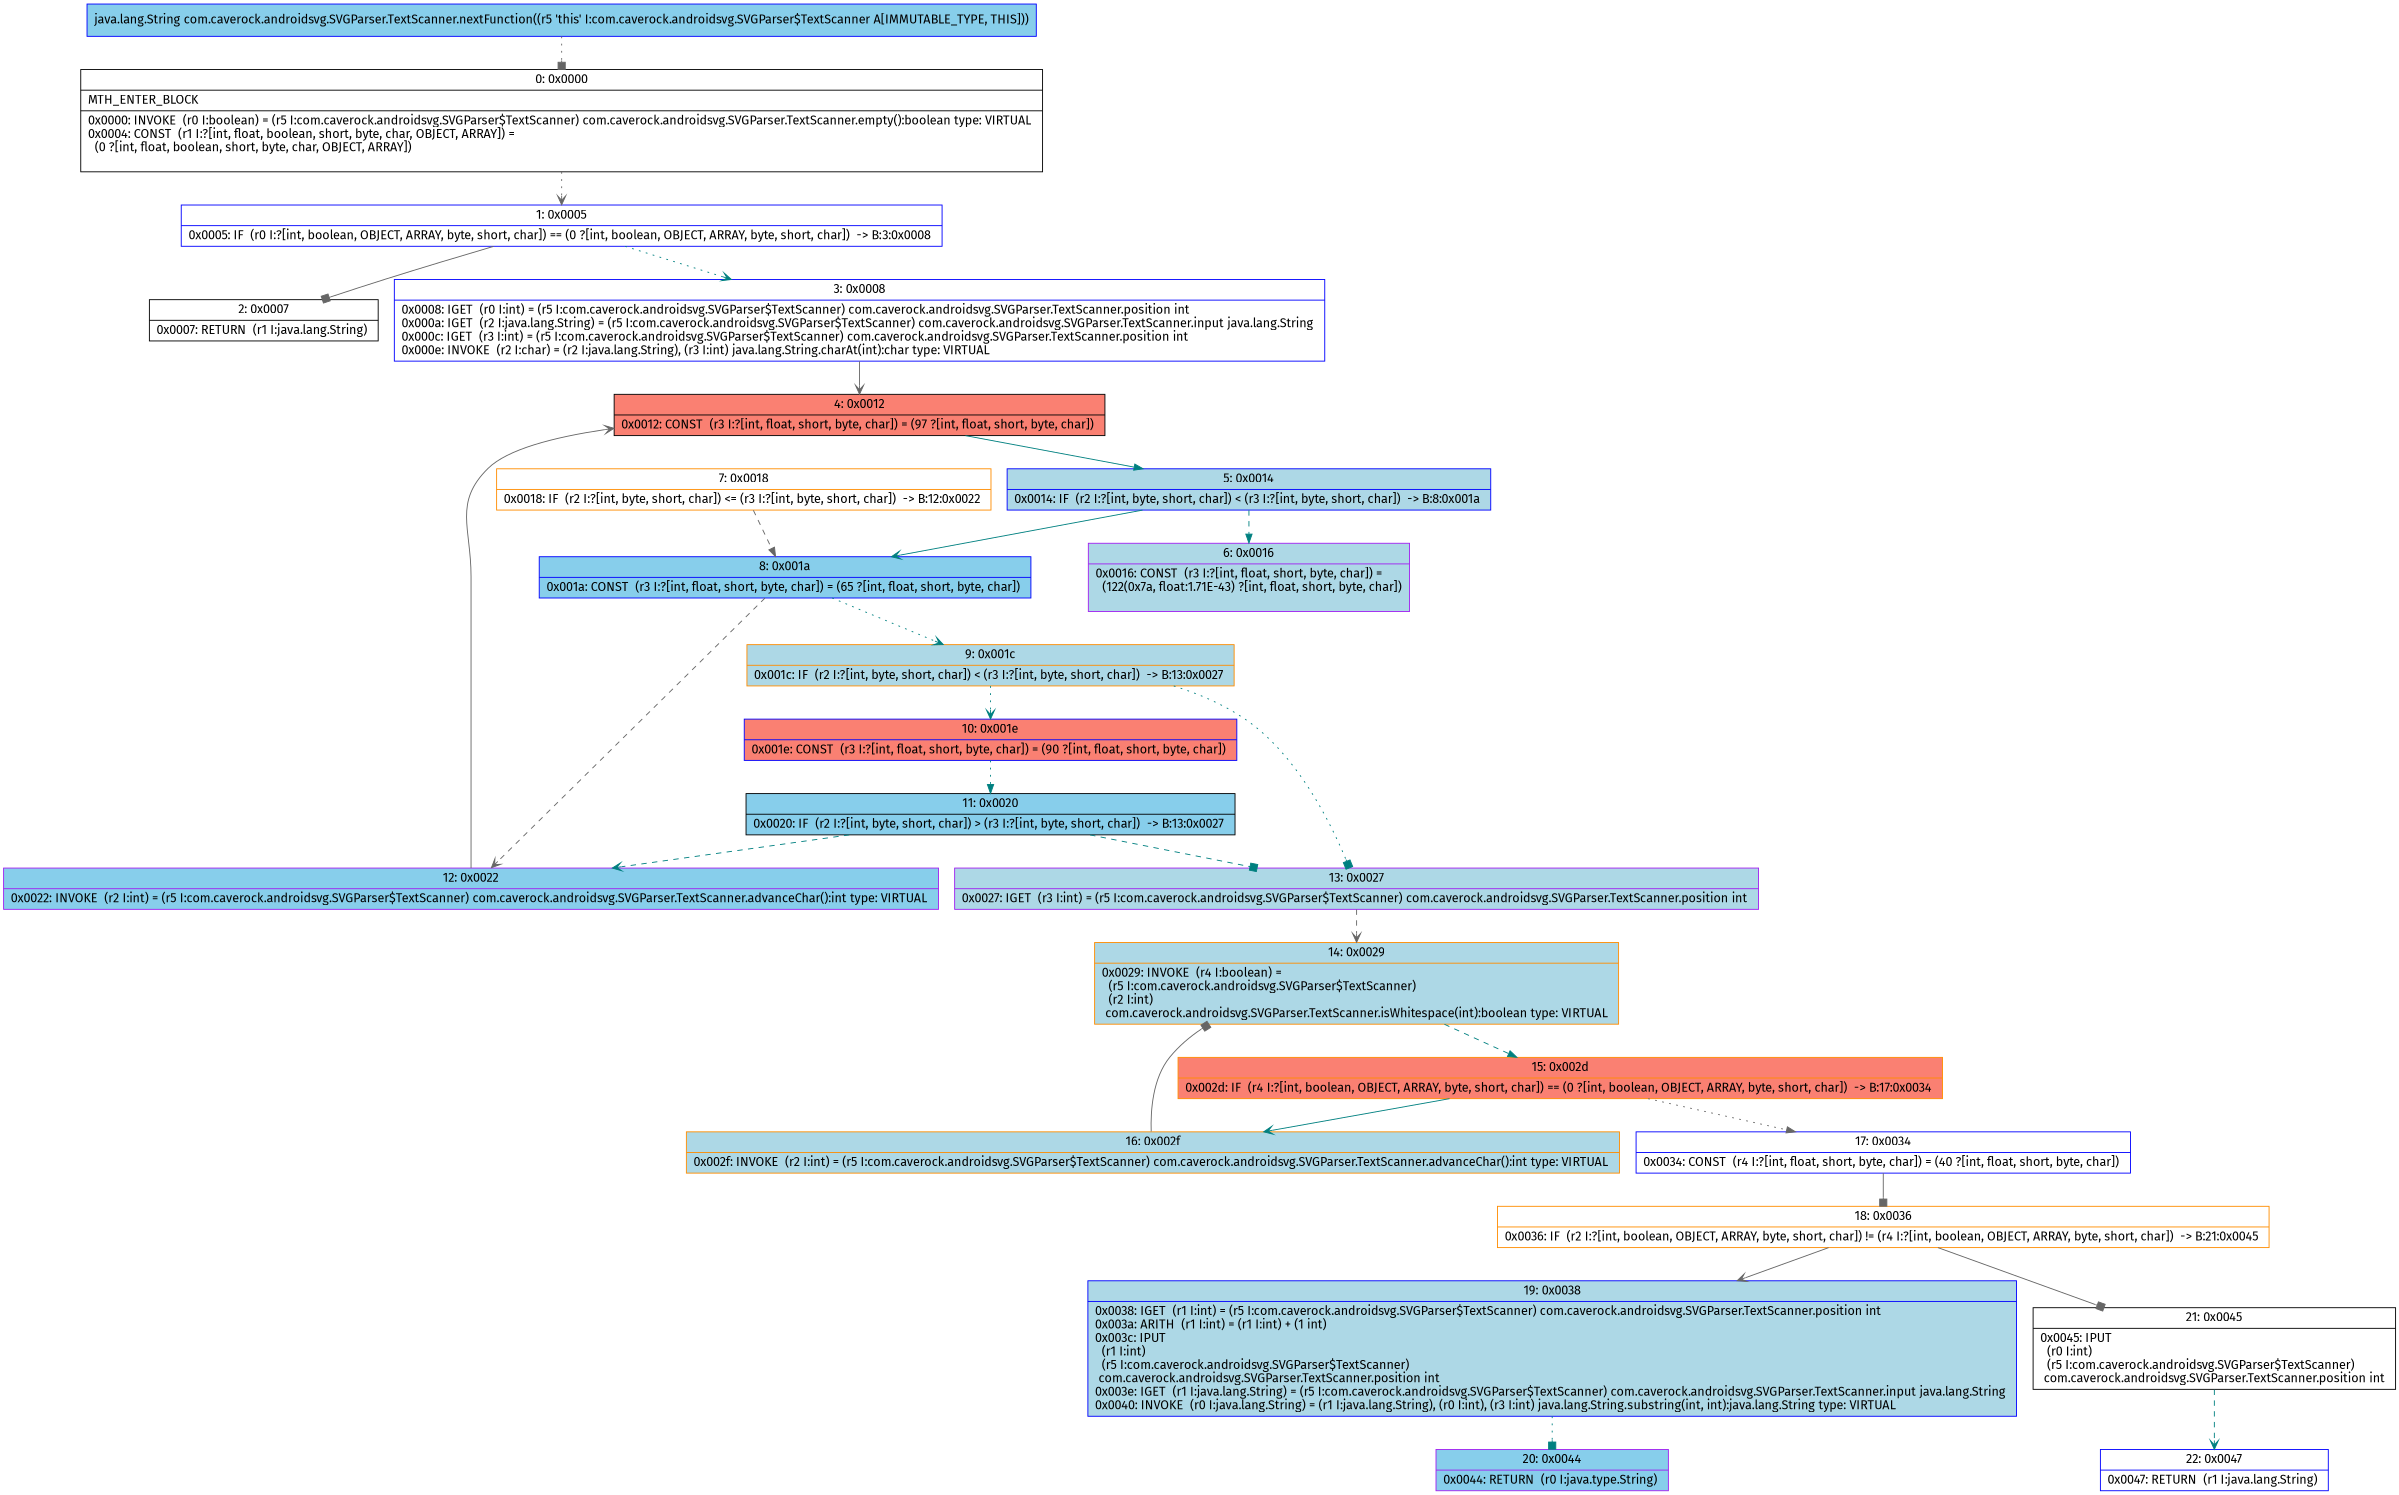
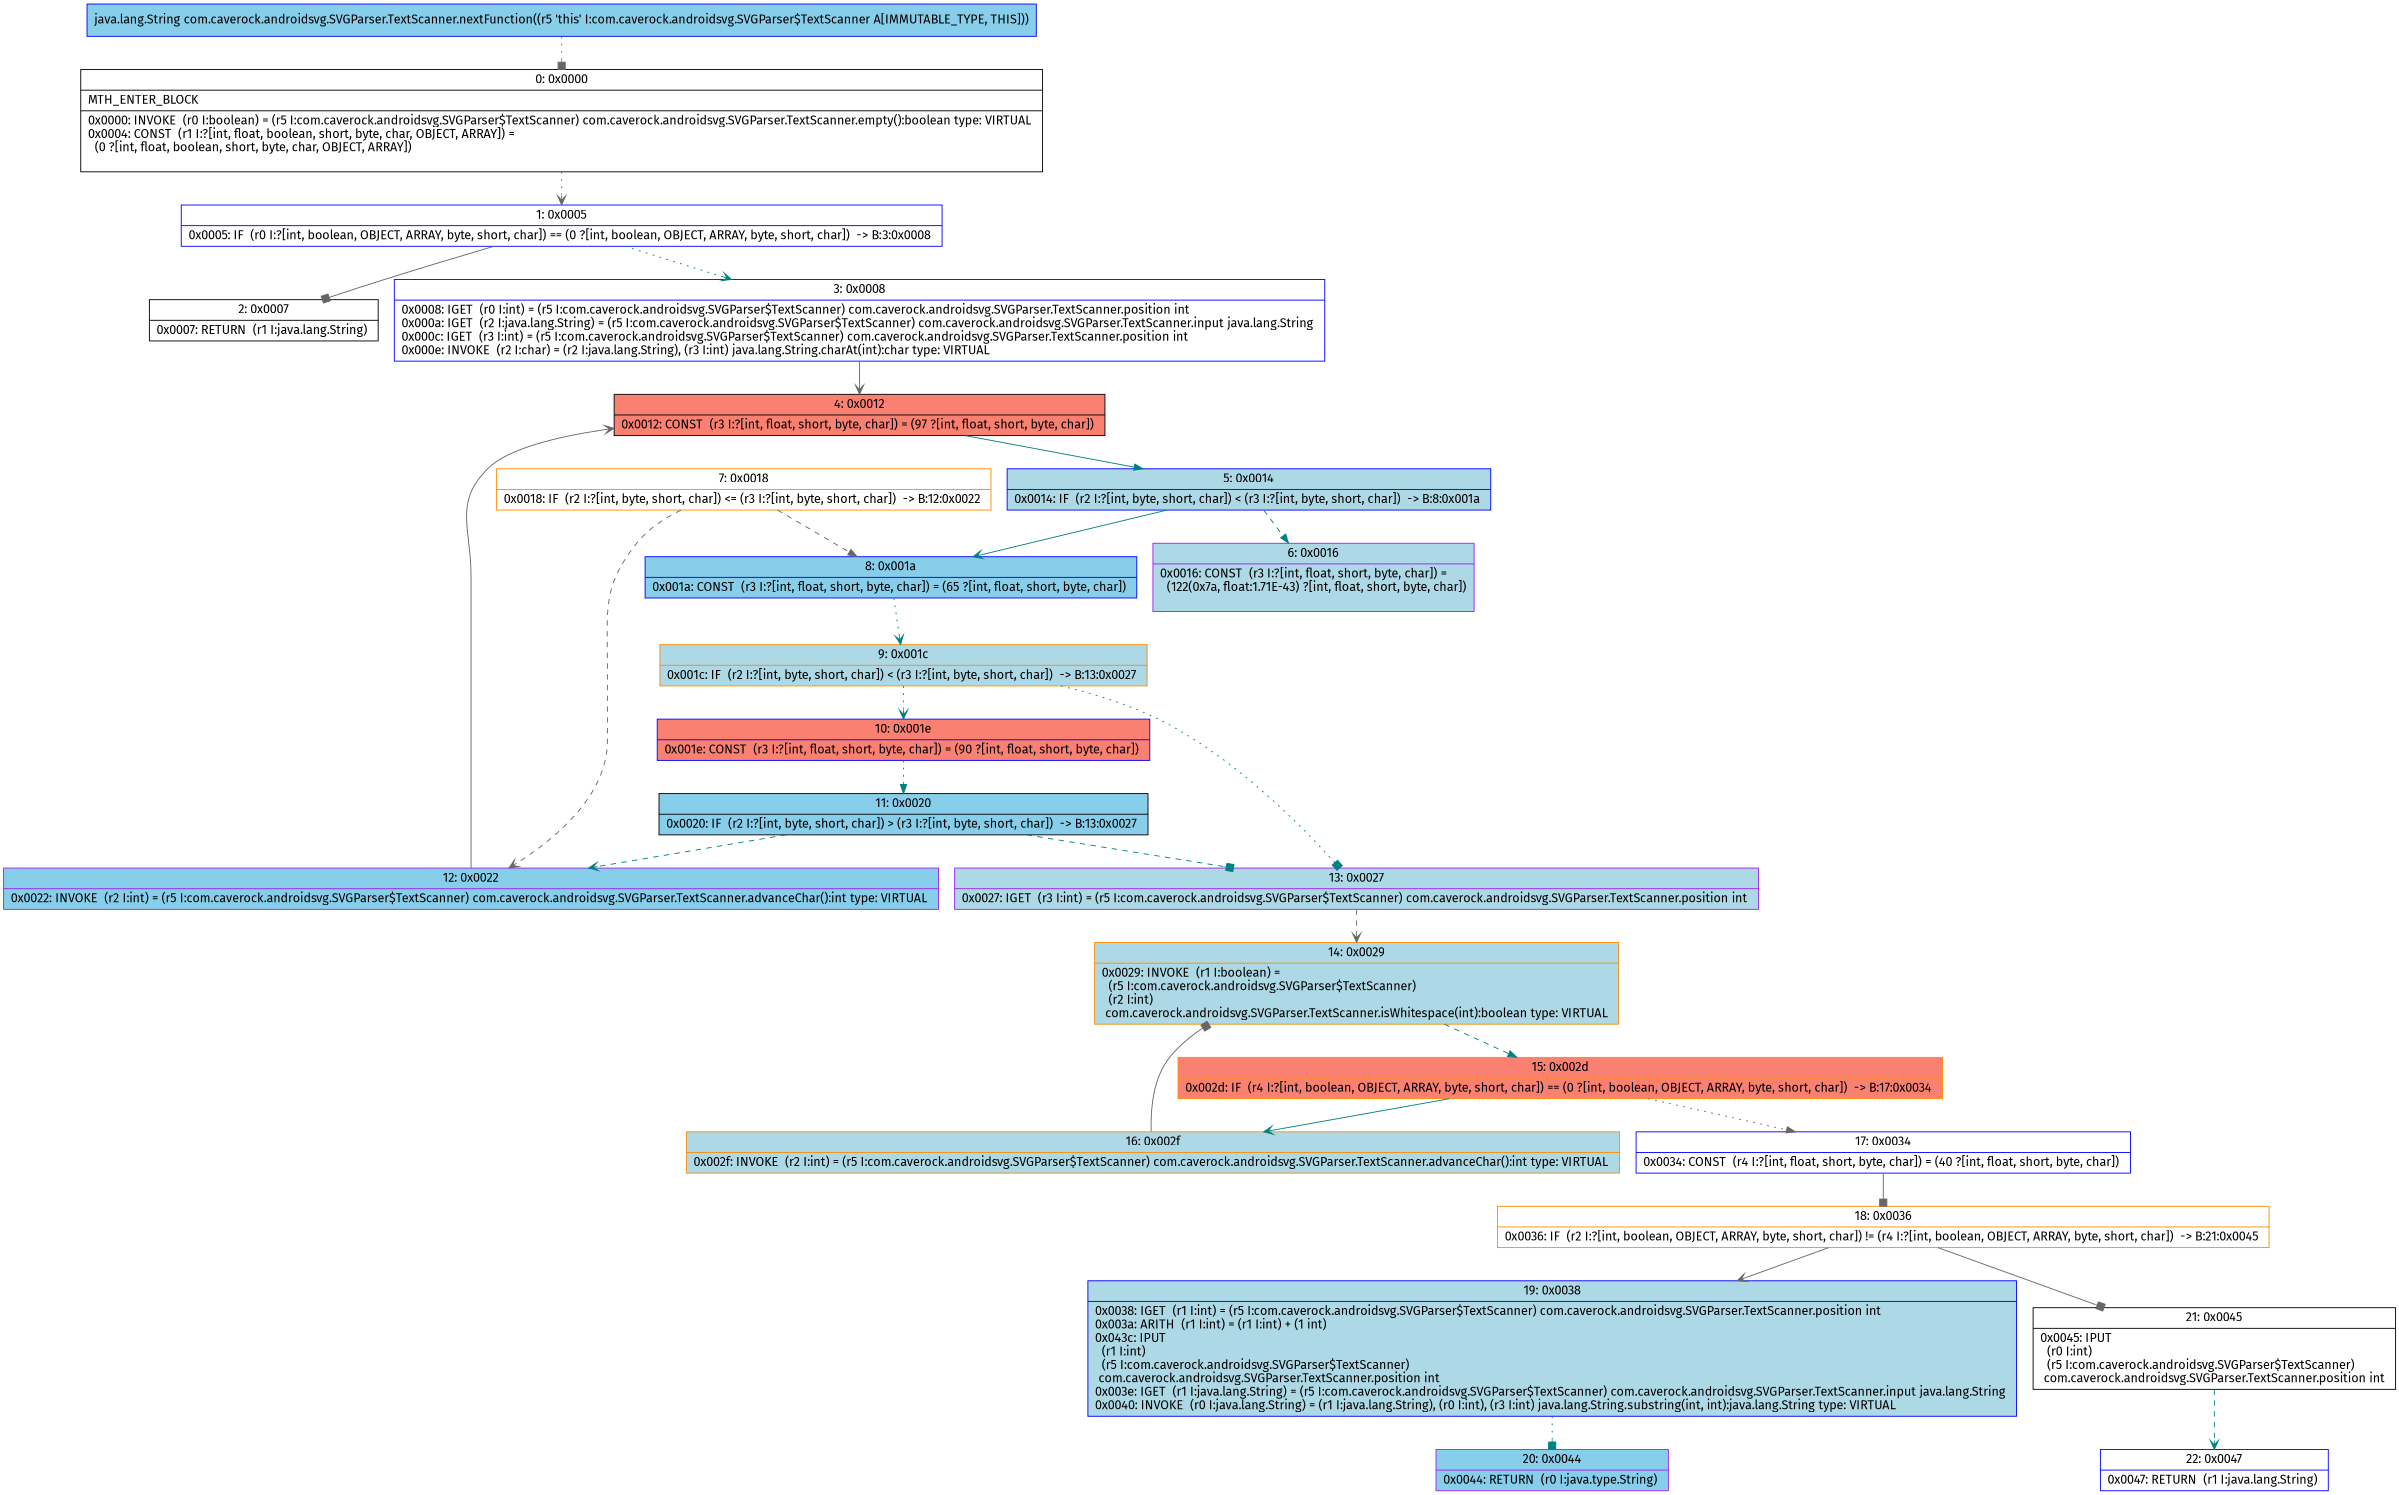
edge "8: 0x001a" -> "12: 0x0022": now "7: 0x0018" -> "12: 0x0022"
node "14: 0x0029": text "0x0029: INVOKE  (r4 I:boolean) =" -> "0x0029: INVOKE  (r1 I:boolean) ="
node "19: 0x0038": text "0x003c: IPUT" -> "0x043c: IPUT"
